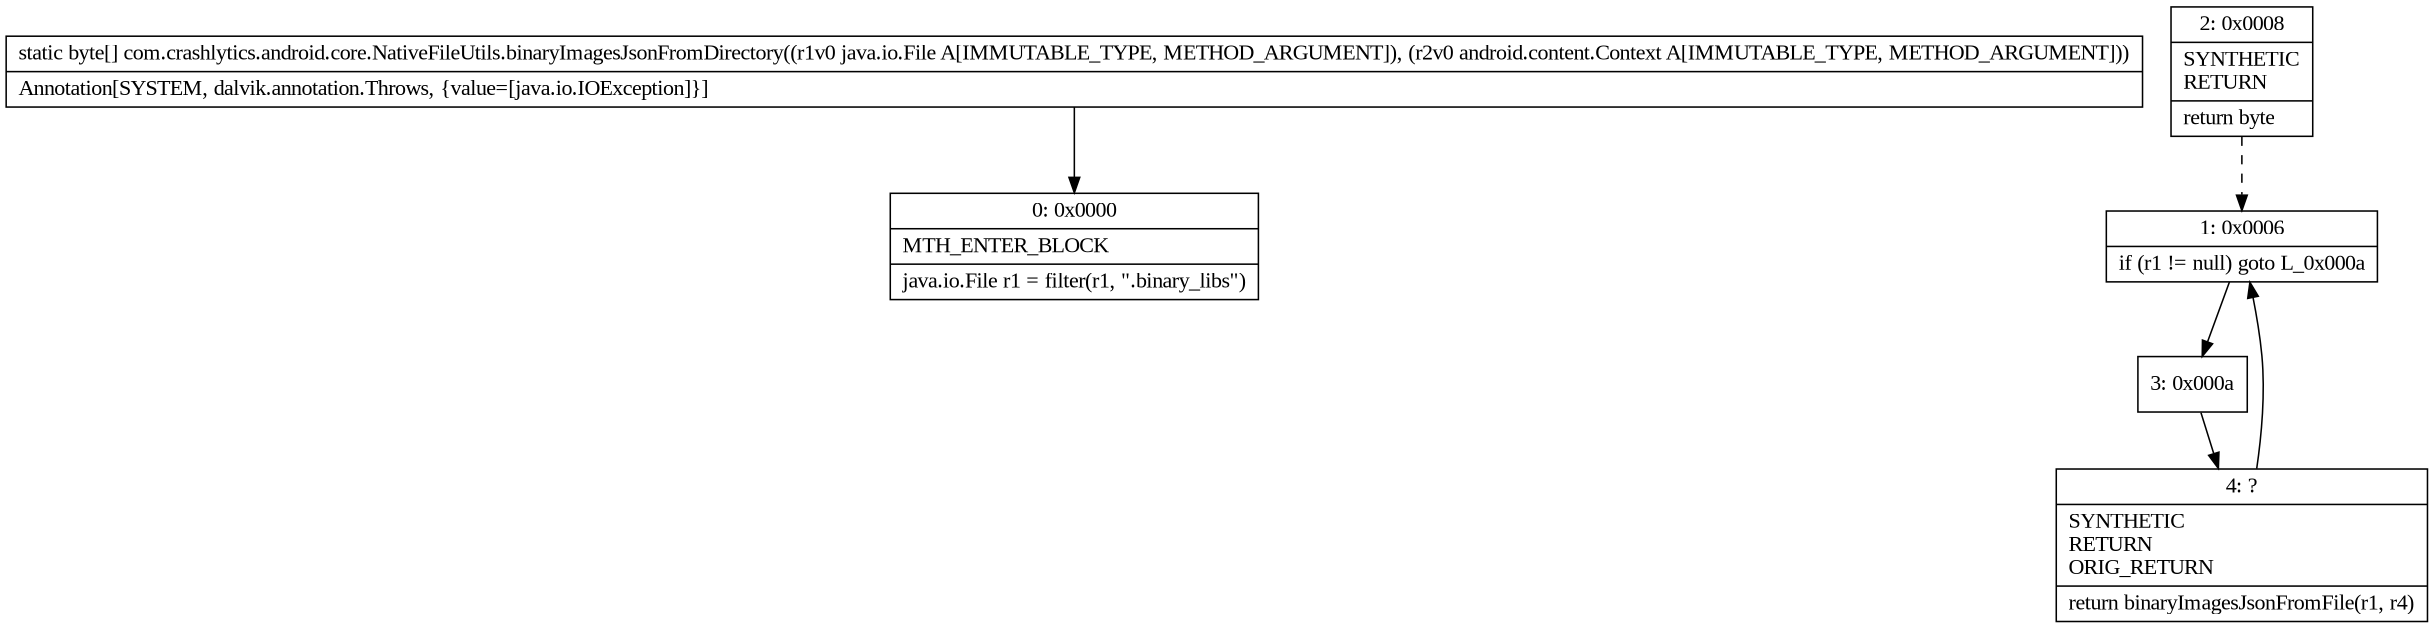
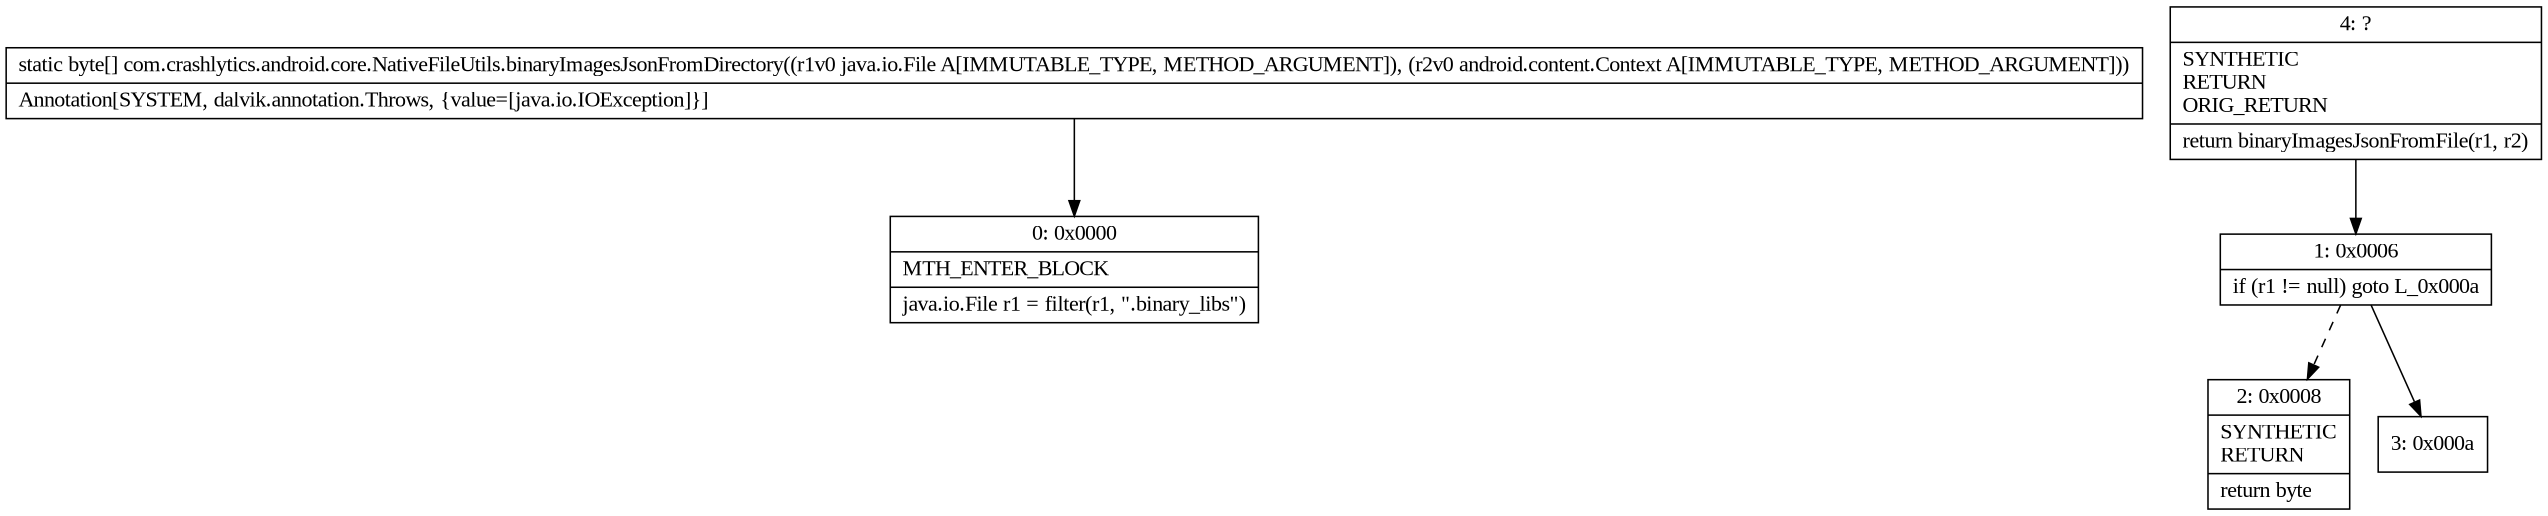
edge "2: 0x0008" -> "1: 0x0006": reversed
edge "3: 0x000a" -> "4: ?": removed
node "4: ?": text "return binaryImagesJsonFromFile(r1, r4)" -> "return binaryImagesJsonFromFile(r1, r2)"
